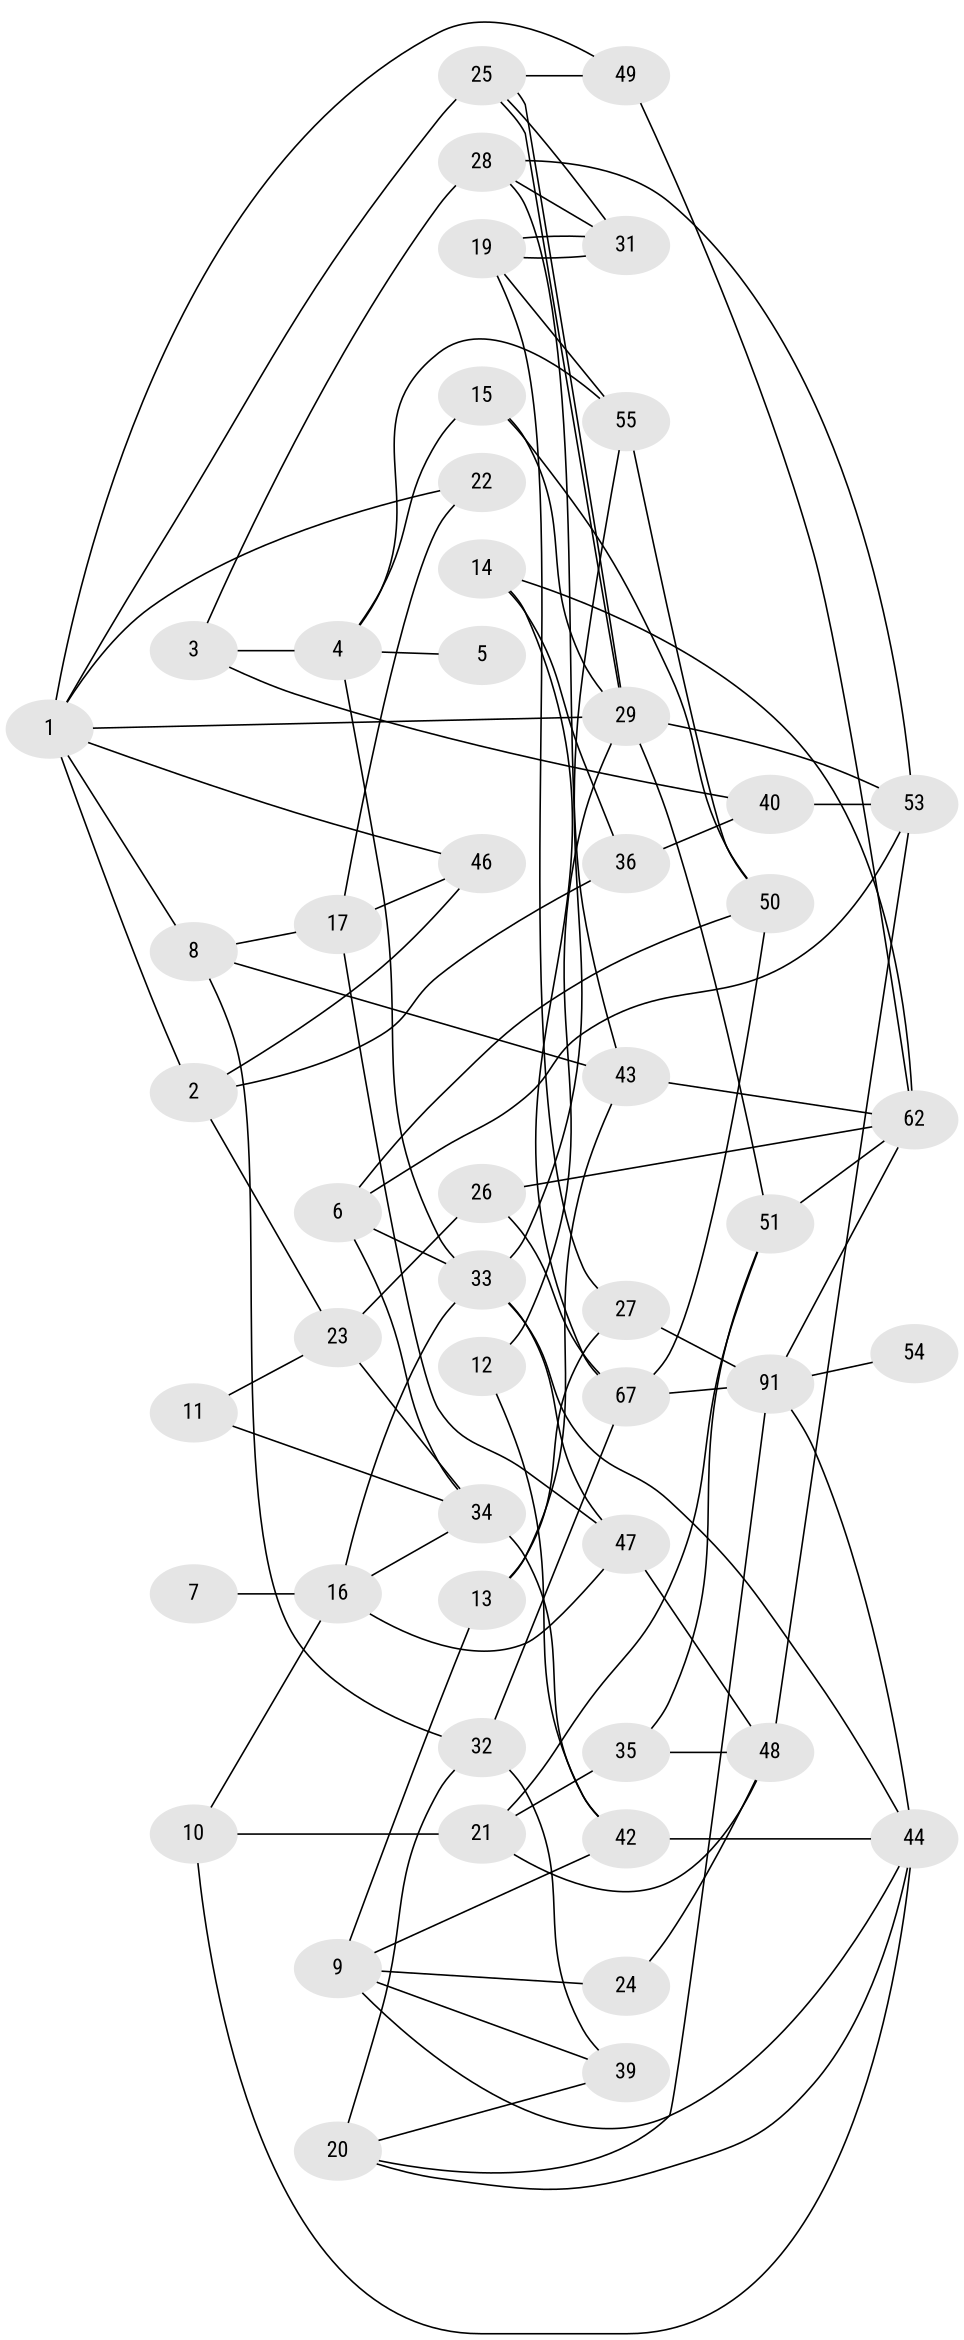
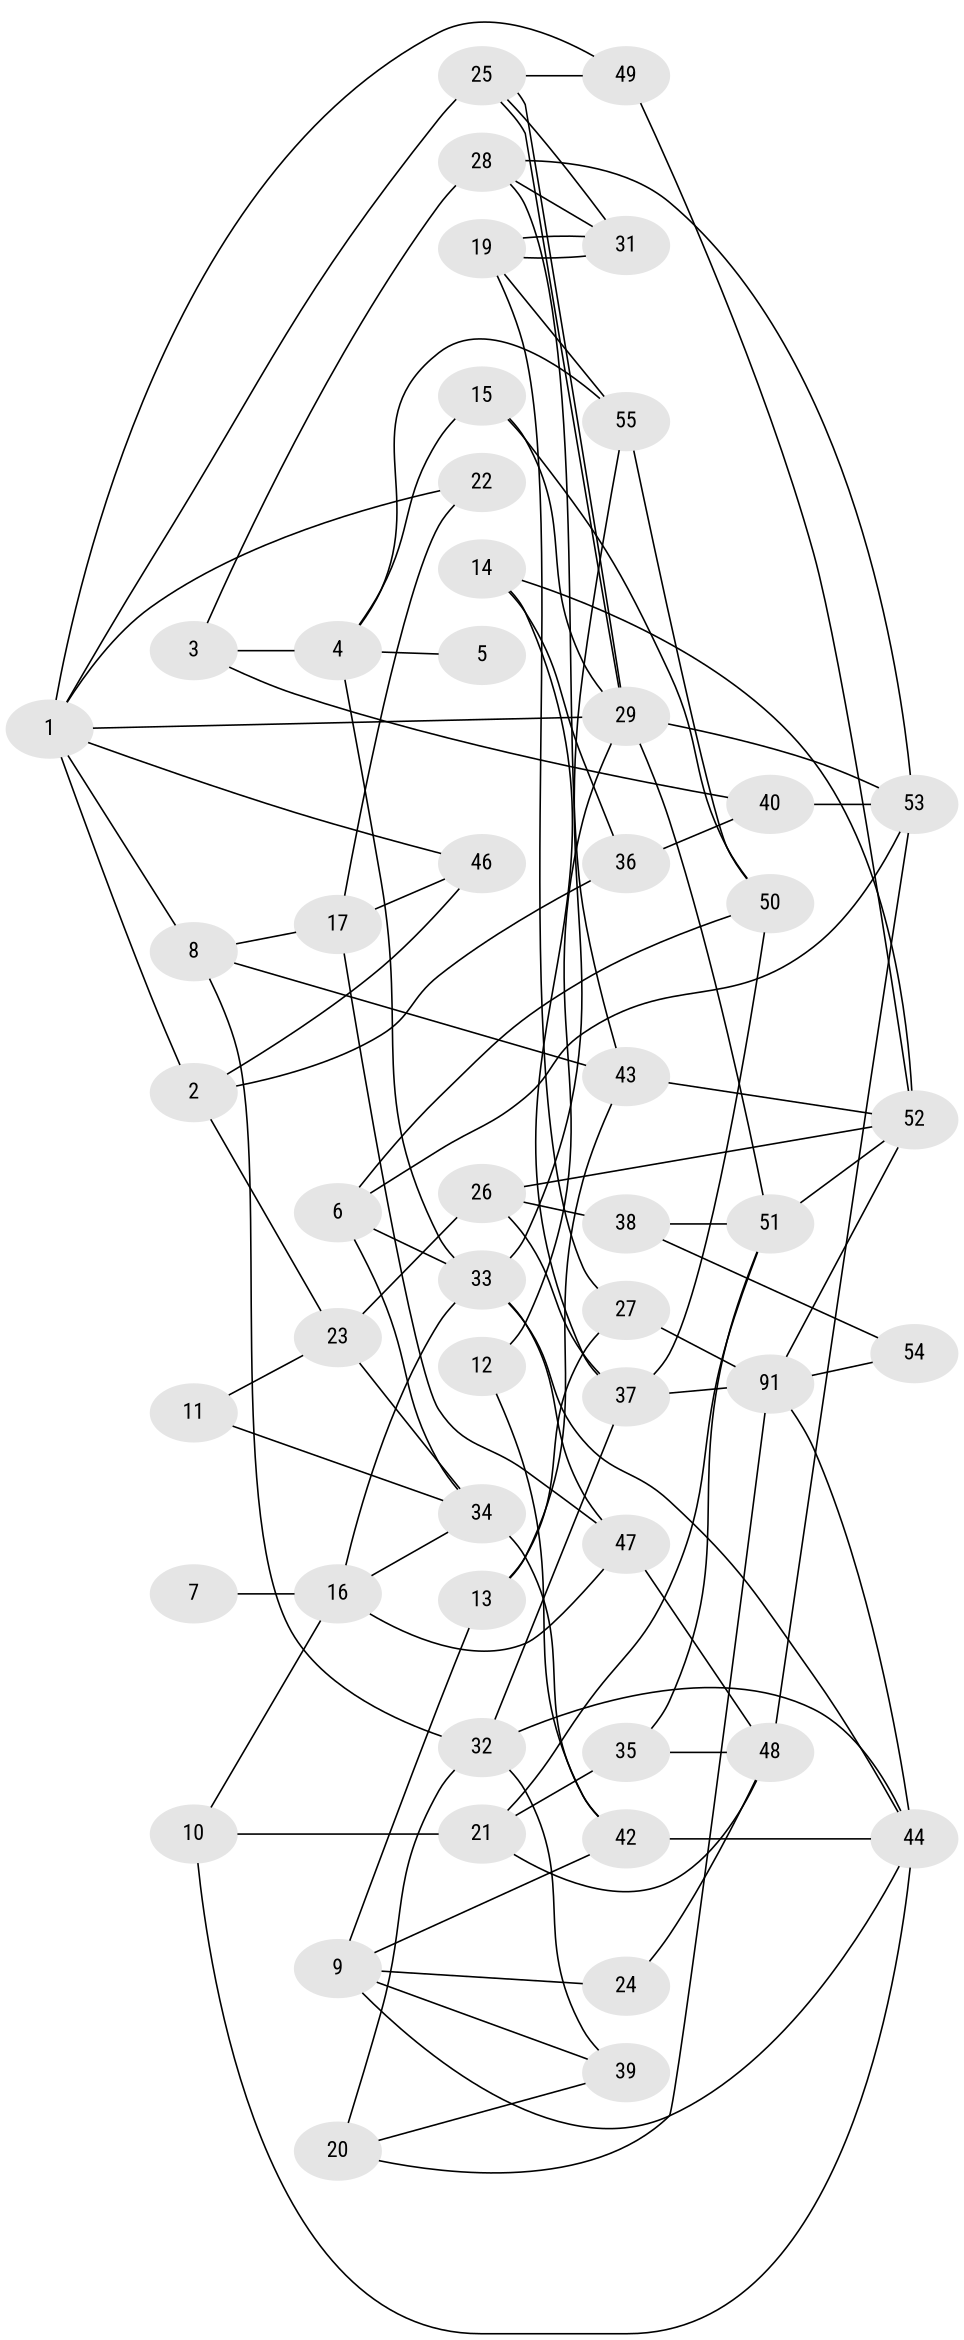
node "62": label "62" -> "52"
node "38": added
node "67": label "67" -> "37"
edge "44" -- "20": now "44" -- "32"
